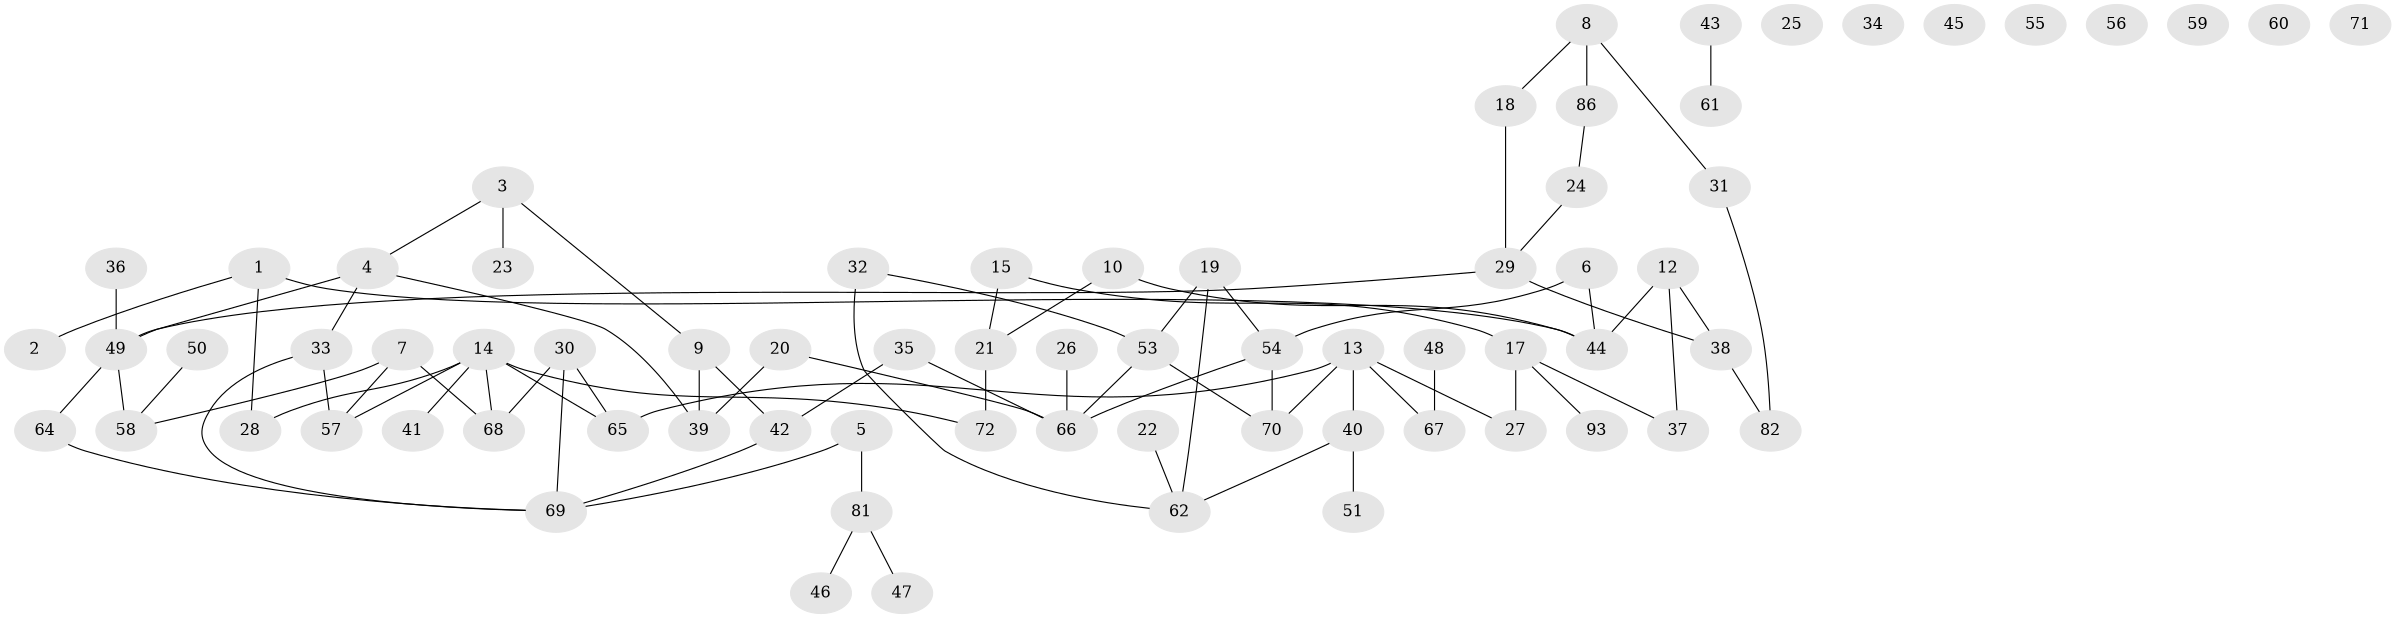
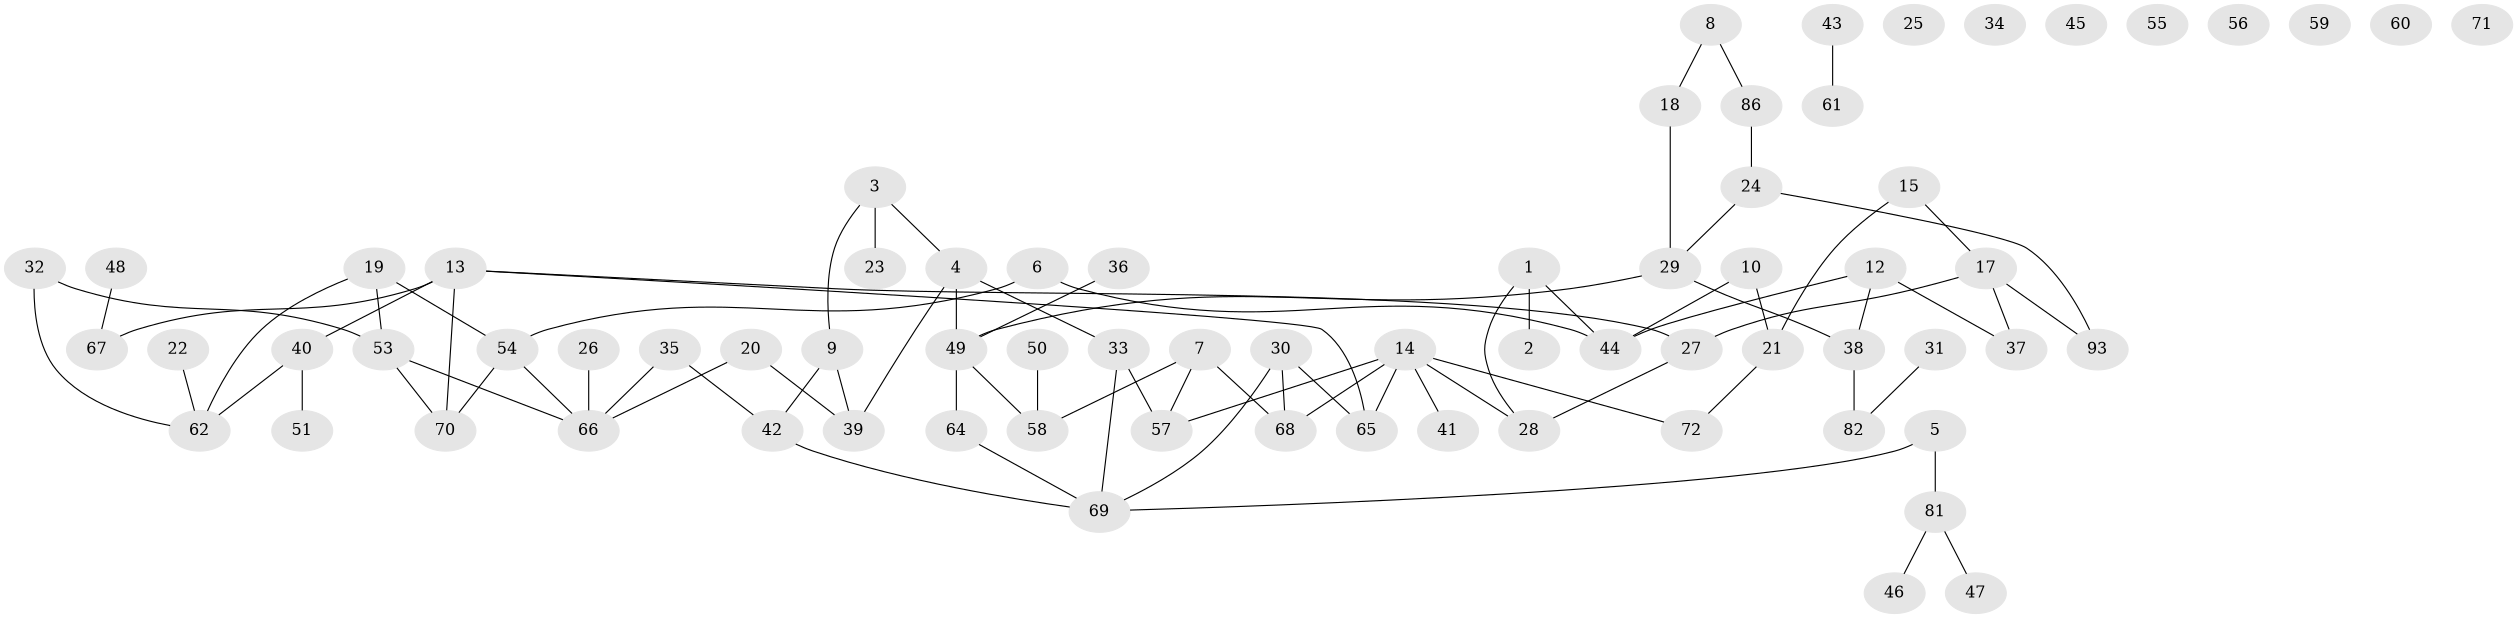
edge "8" -- "31": removed
edge "24" -- "93": added
edge "27" -- "28": added
